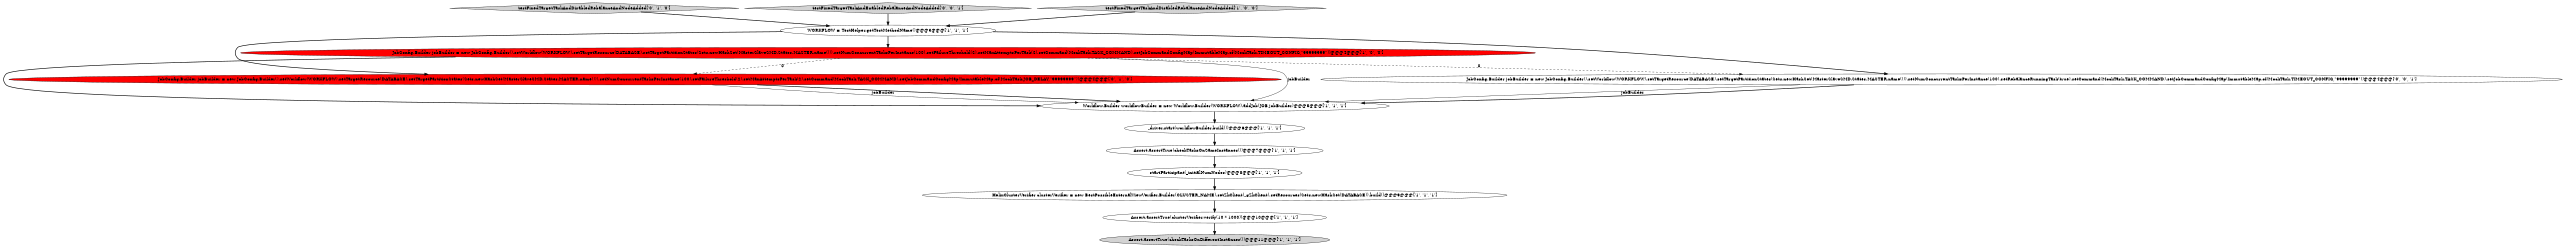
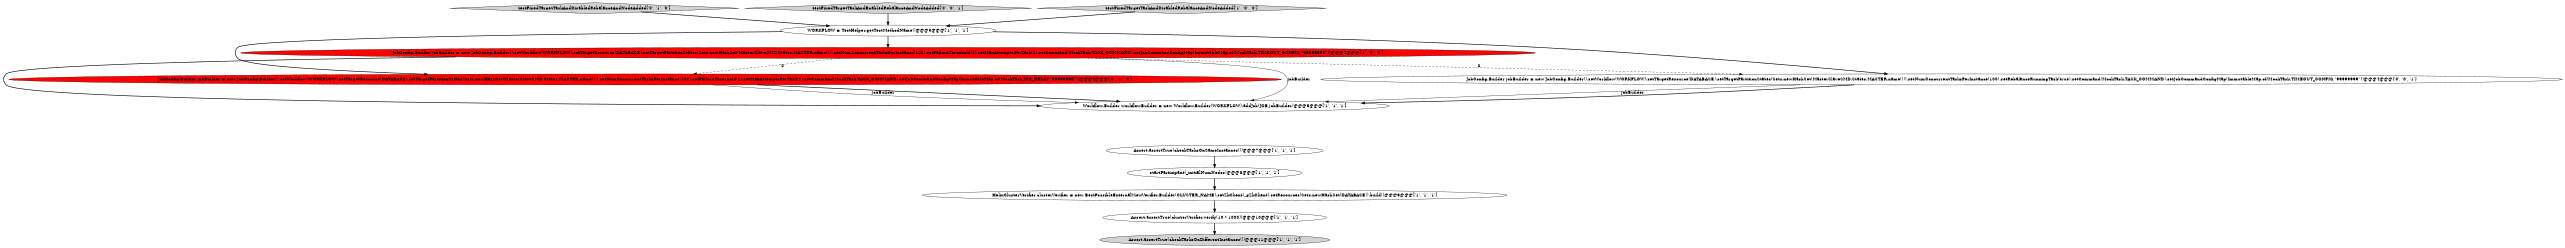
node "_driver.start(workflowBuilder.build())@@@6@@@['1', '1', '1']": removed
